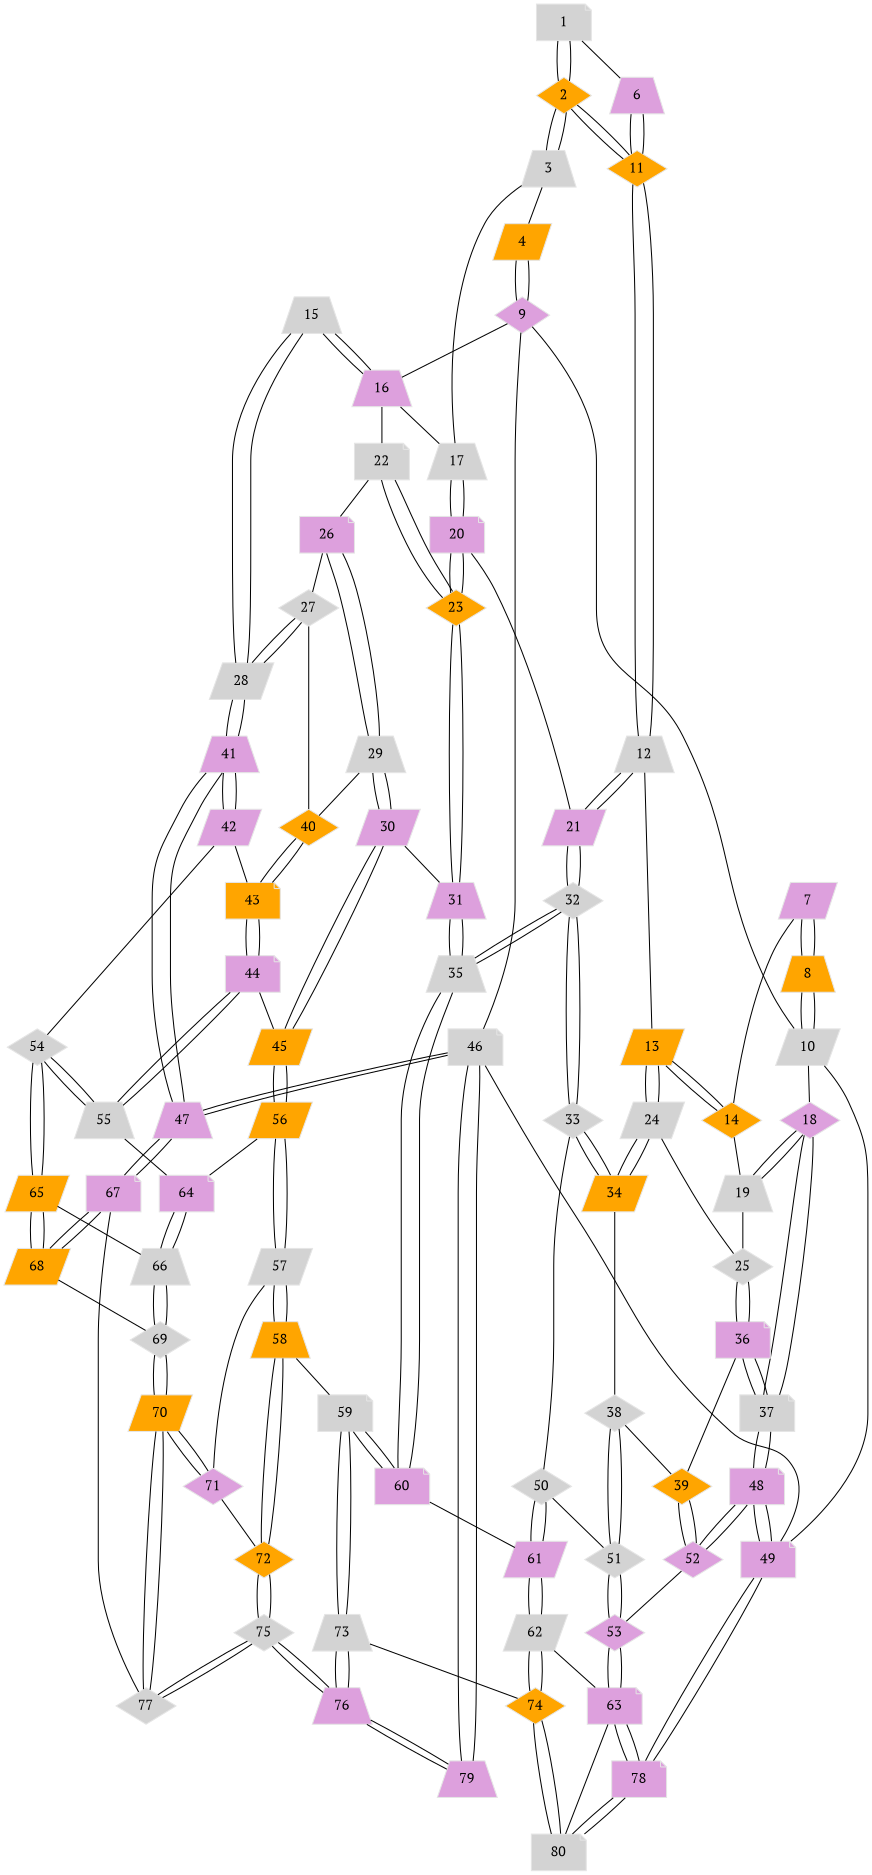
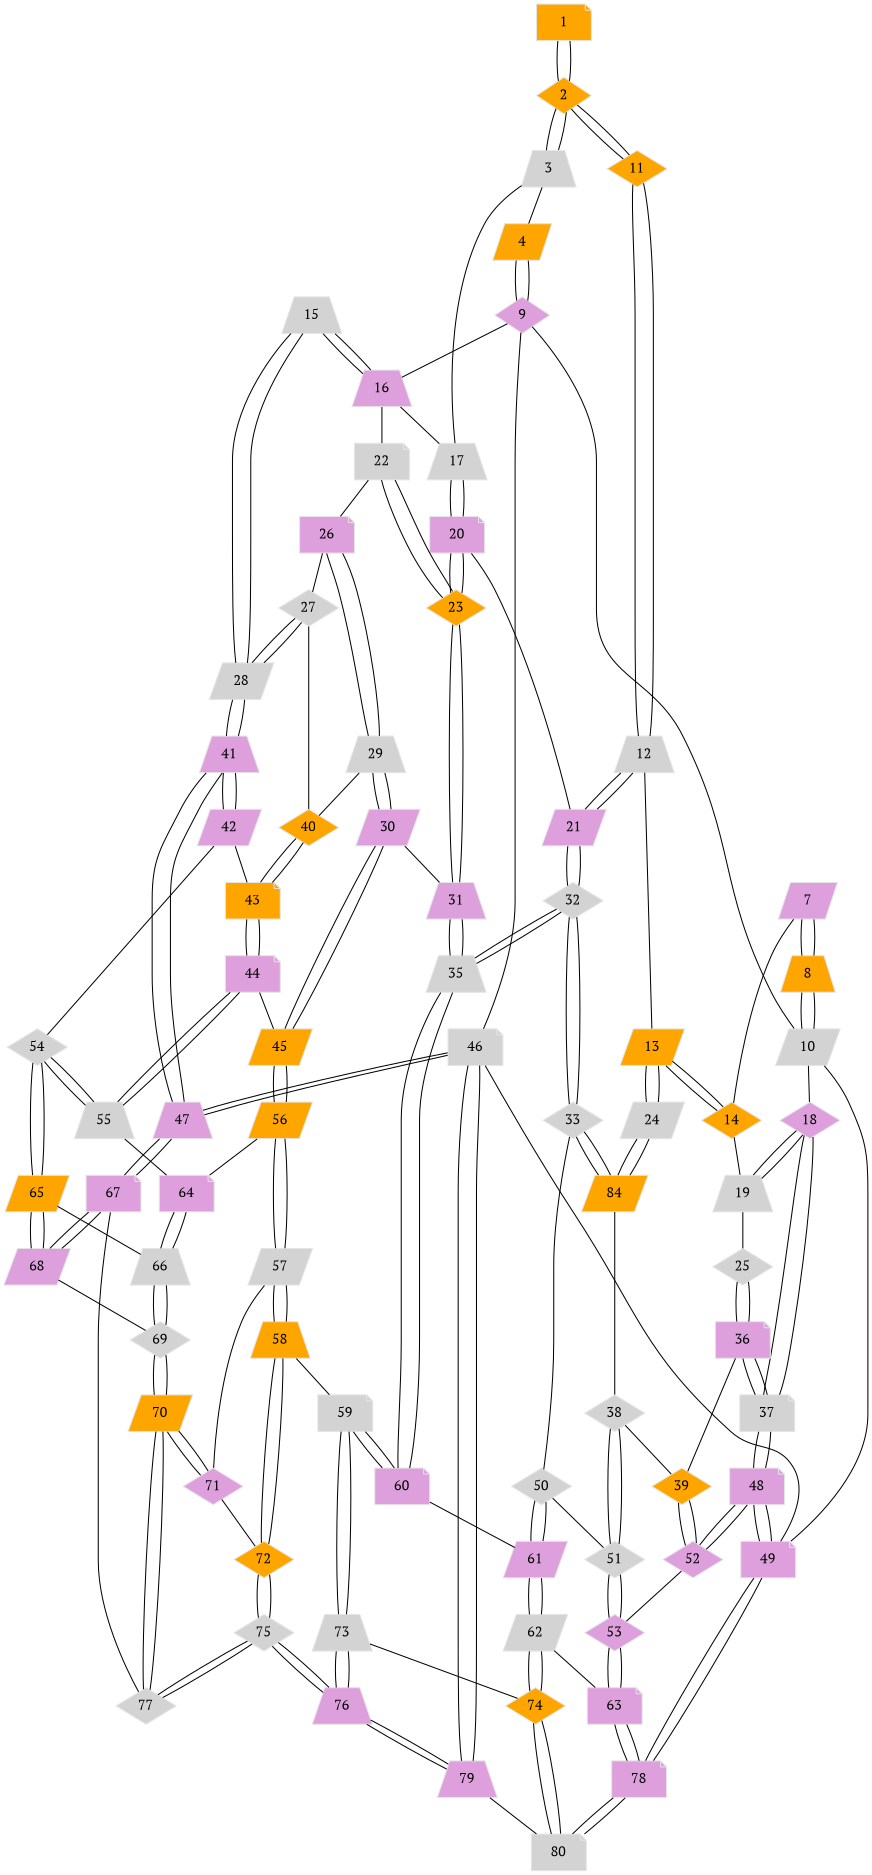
node "1": fillcolor lightgrey -> orange
node "6": removed
node "34": label "34" -> "84"
edge "24" -- "25": removed
node "68": fillcolor orange -> plum
edge "63" -- "80": now "79" -- "80"
